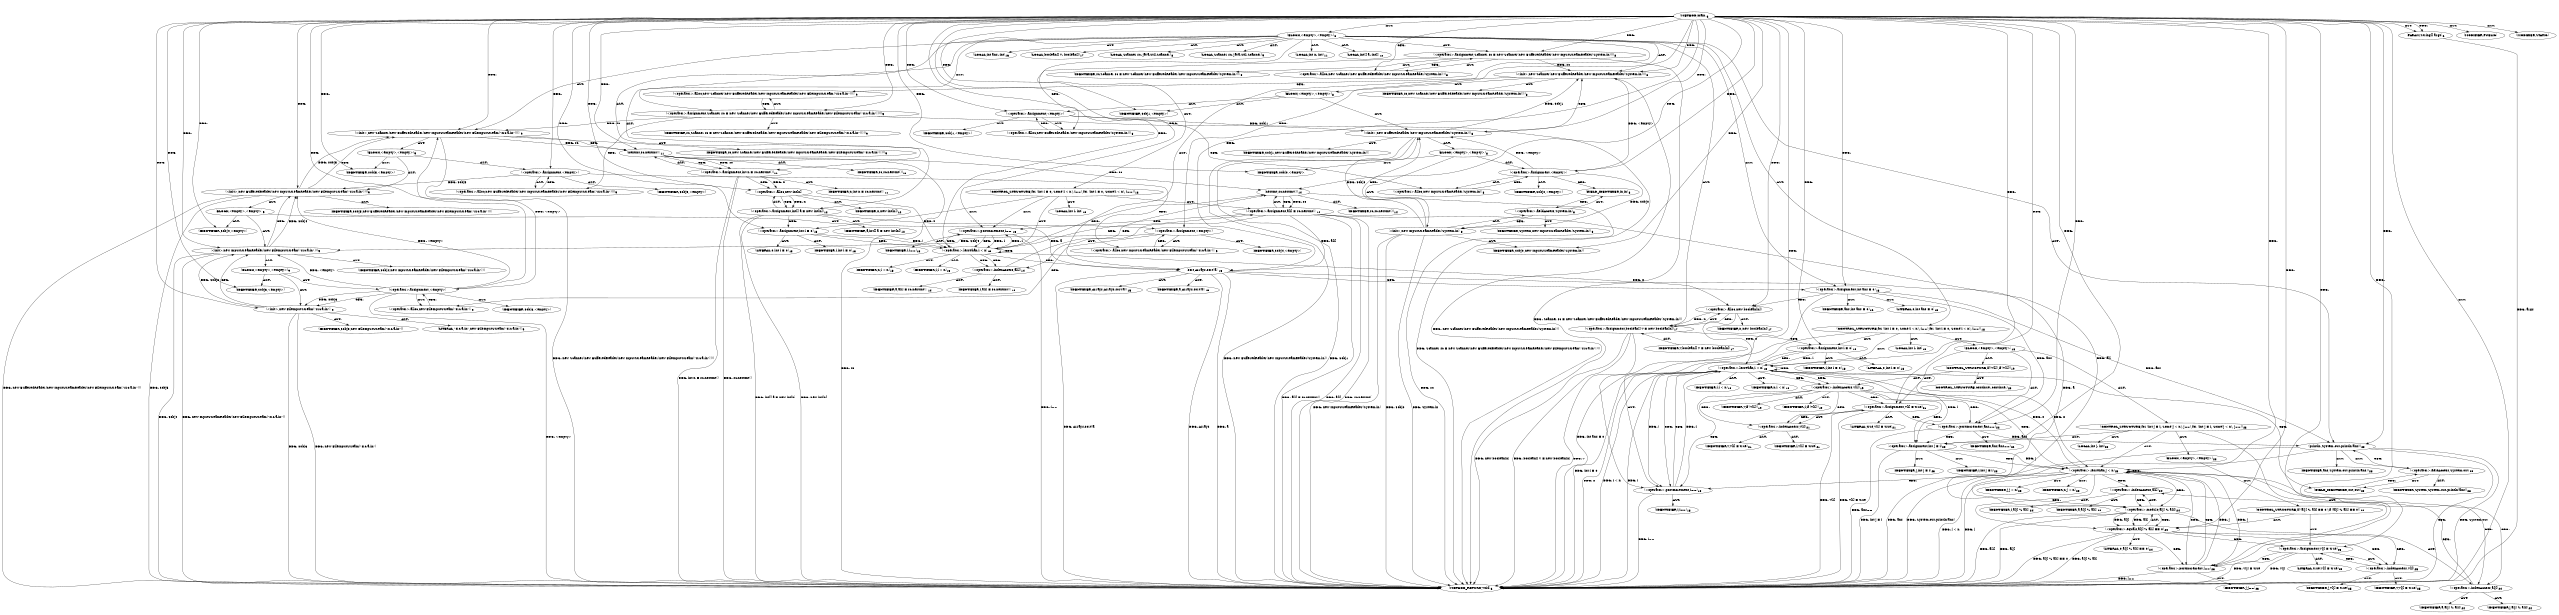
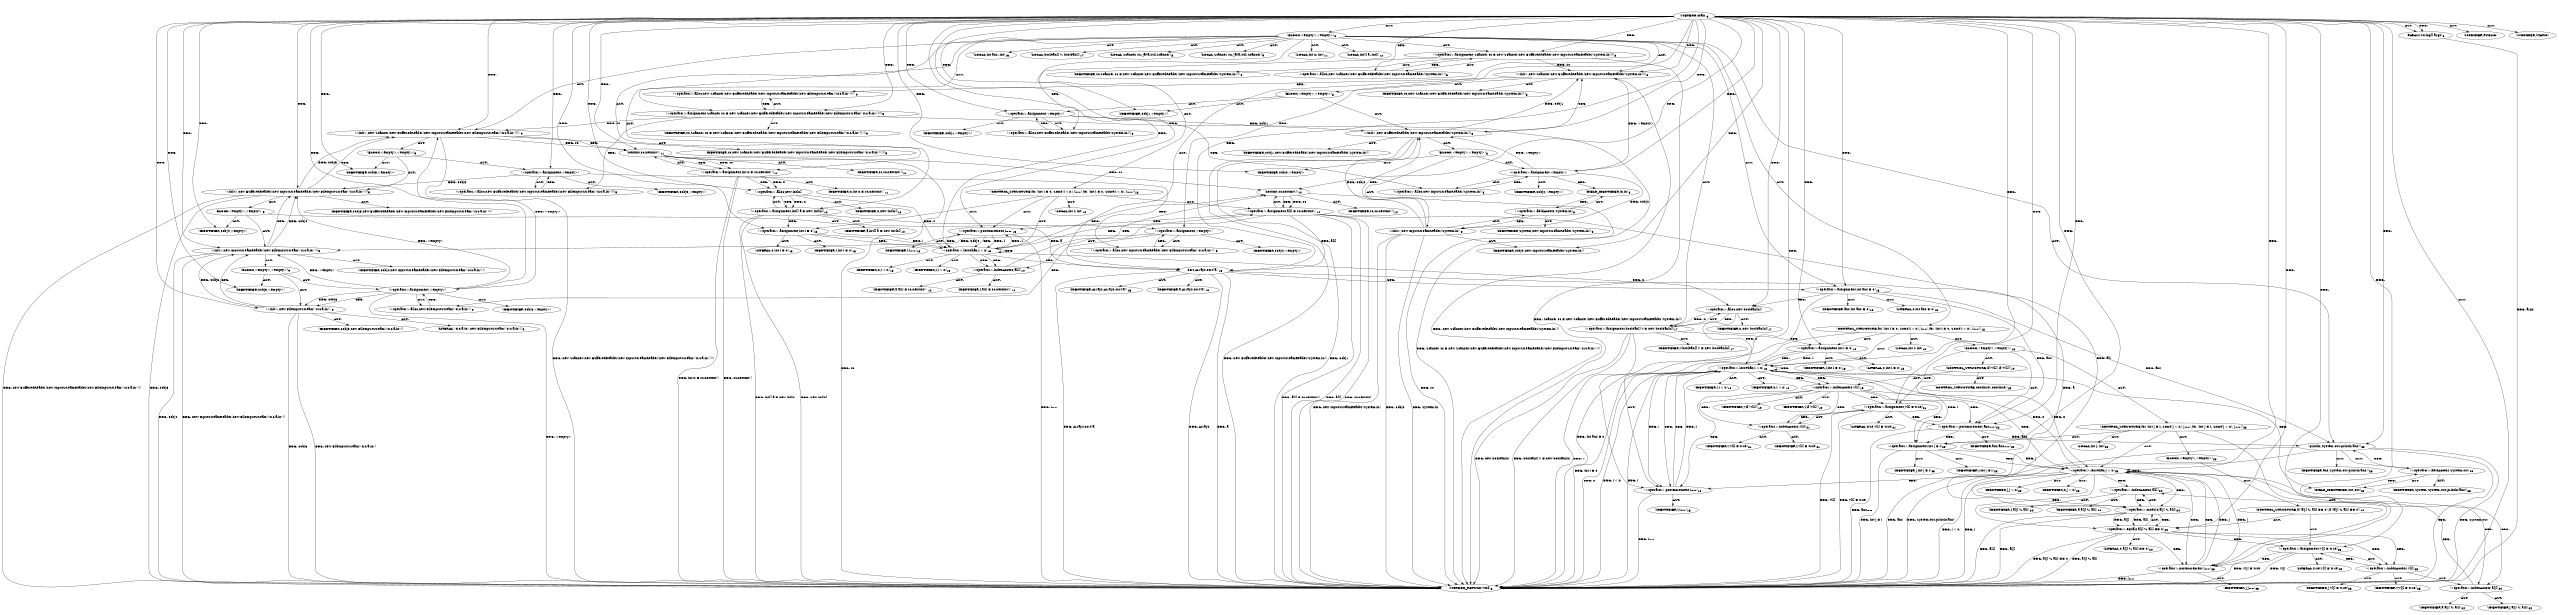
edge "(IDENTIFIER,v,boolean[] v = new boolean[n])" -> "(<operator>.assignment,boolean[] v = new boolean[n])": reversed
edge "(<operator>.modulo,a[j] % a[i])" -> "(<operator>.indexAccess,a[j])": now "(<operator>.indexAccess,v[j])" -> "(<operator>.indexAccess,a[j])"
